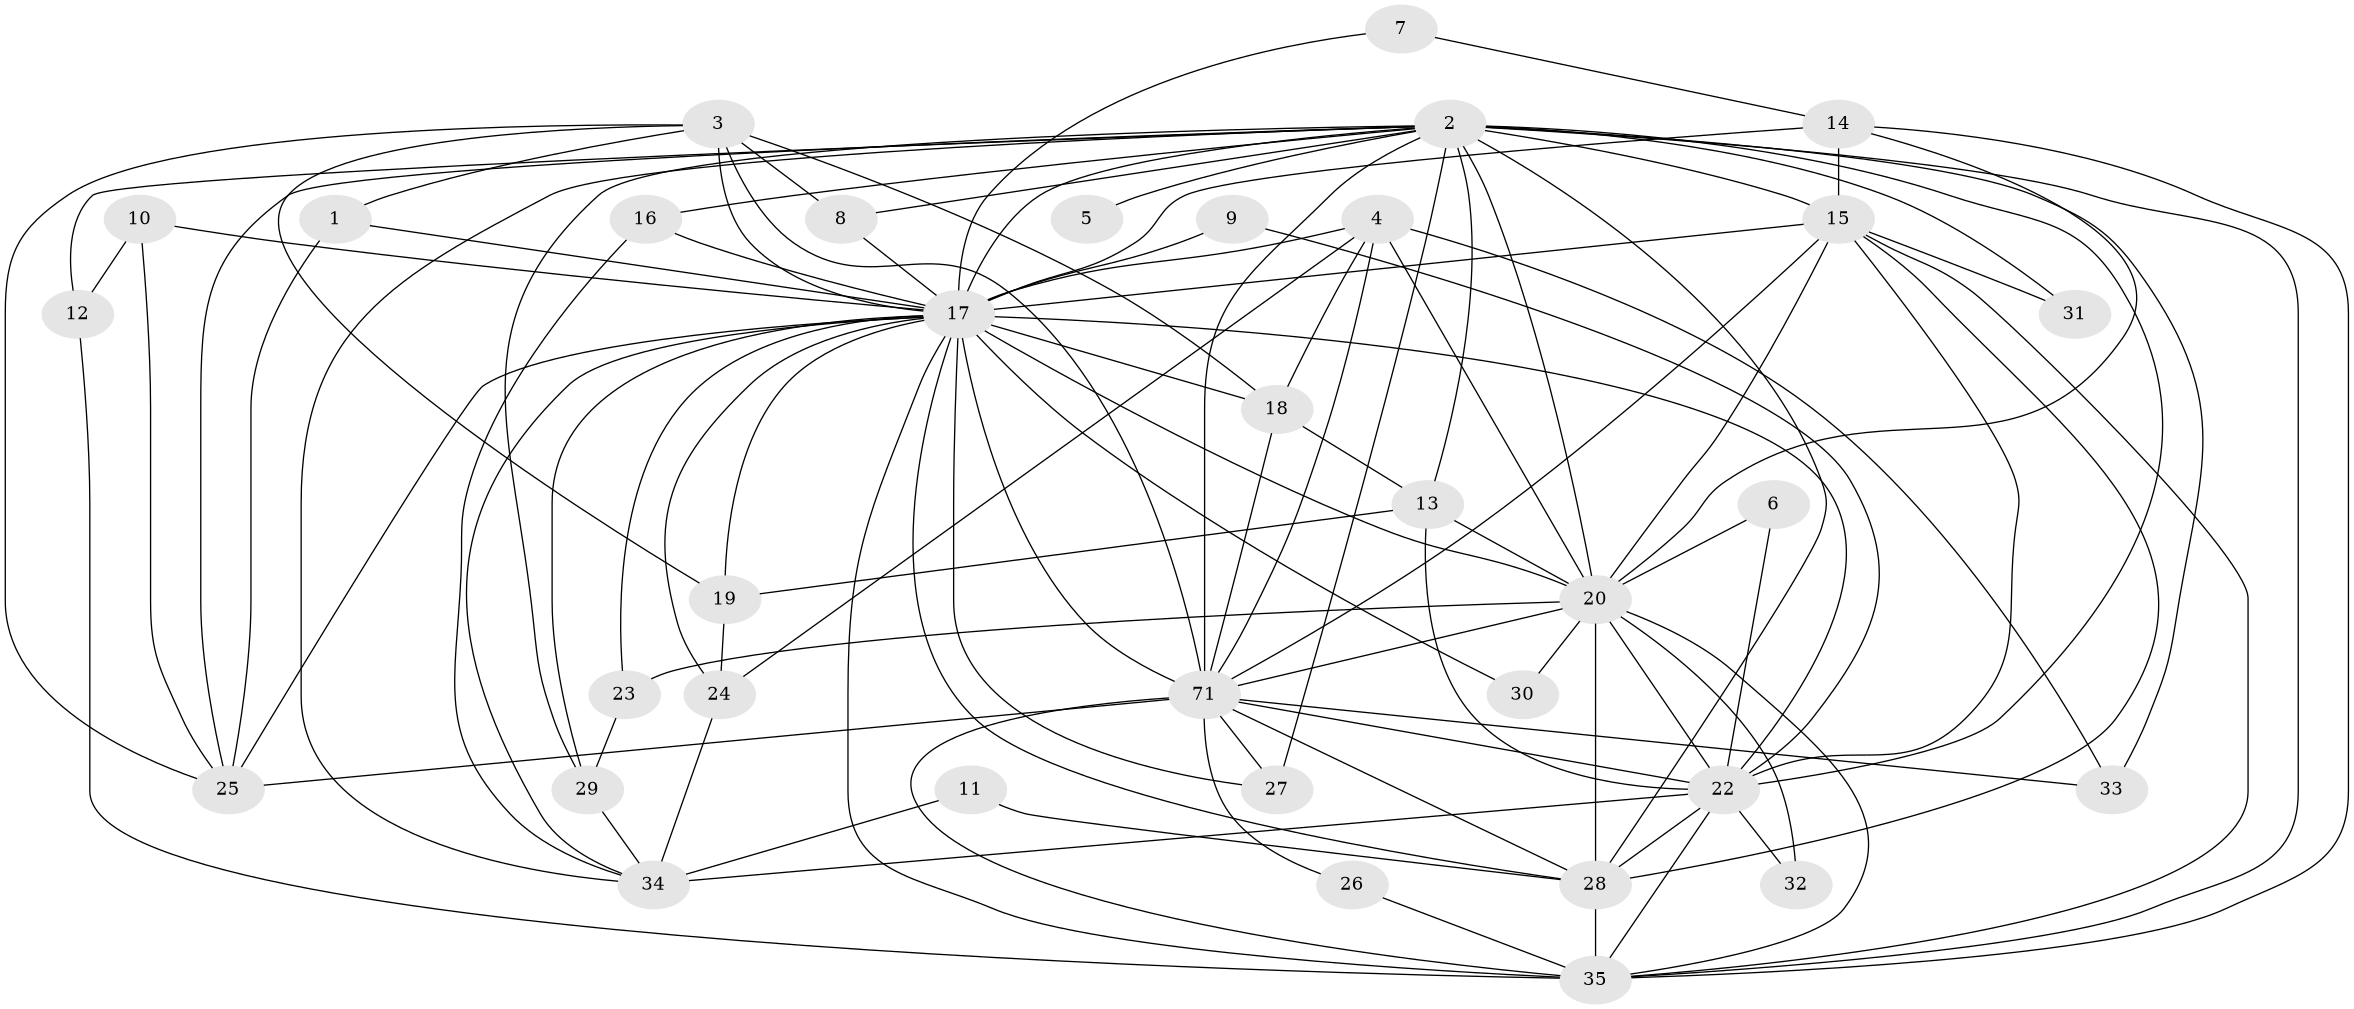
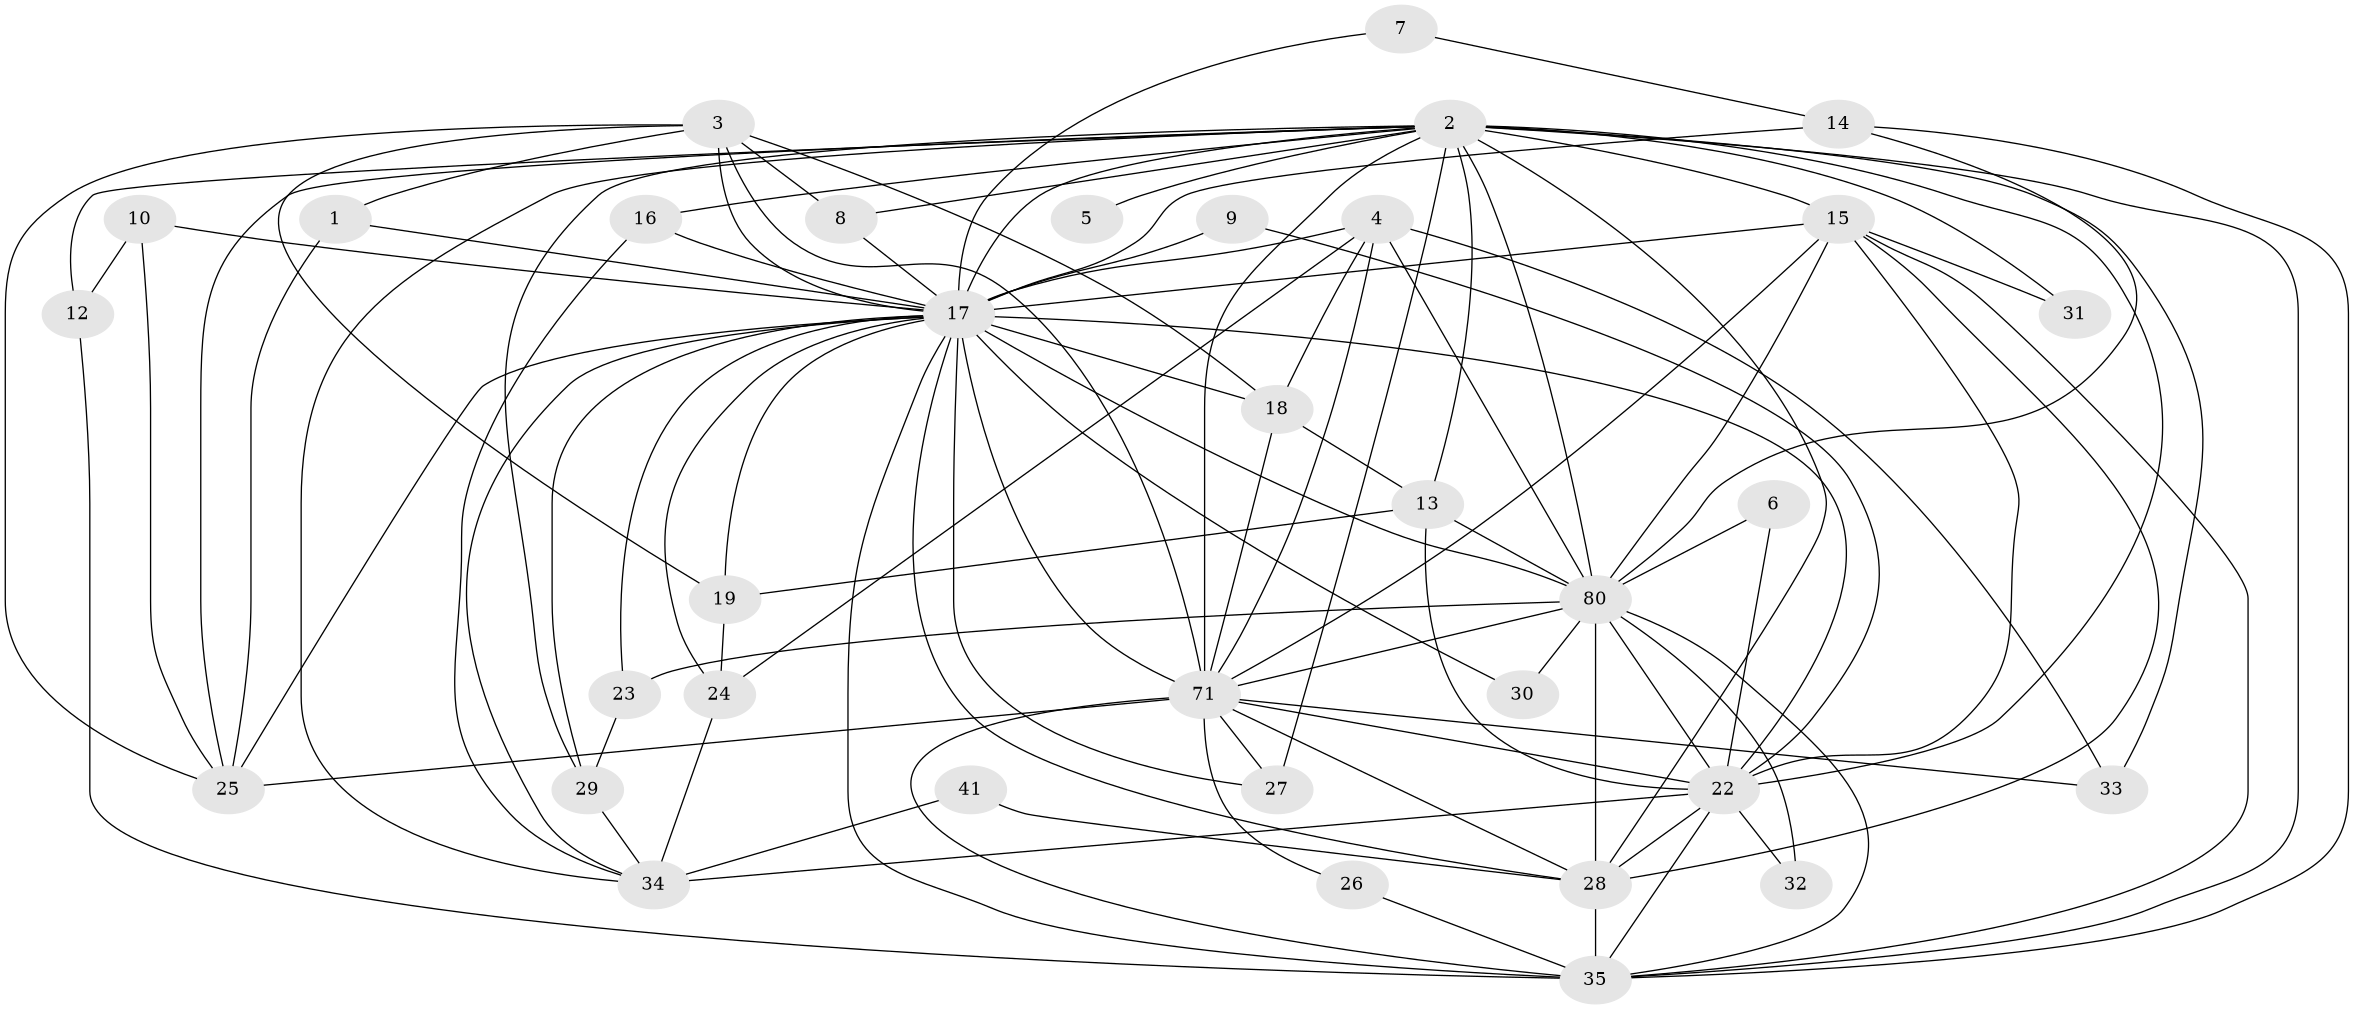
edge "14" -- "15": removed
node "20": label "20" -> "80"
node "11": label "11" -> "41"
